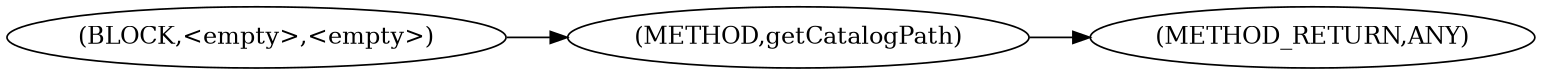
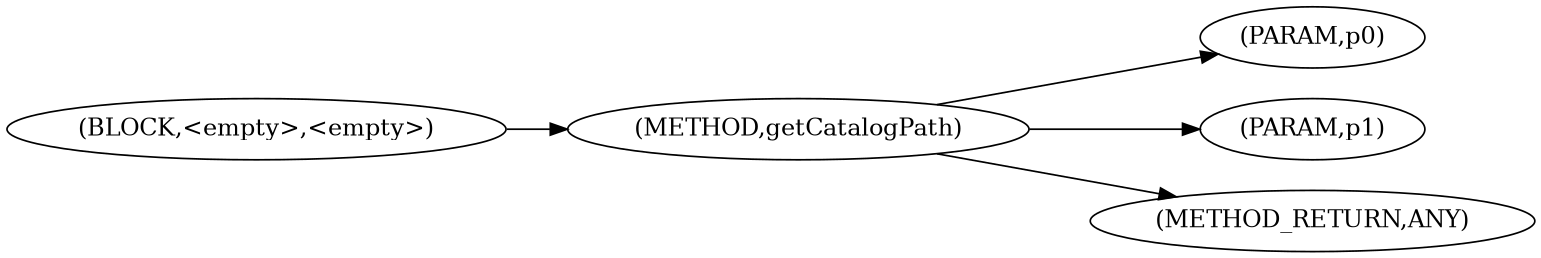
node "(PARAM,p0)": added
node "(PARAM,p1)": added
